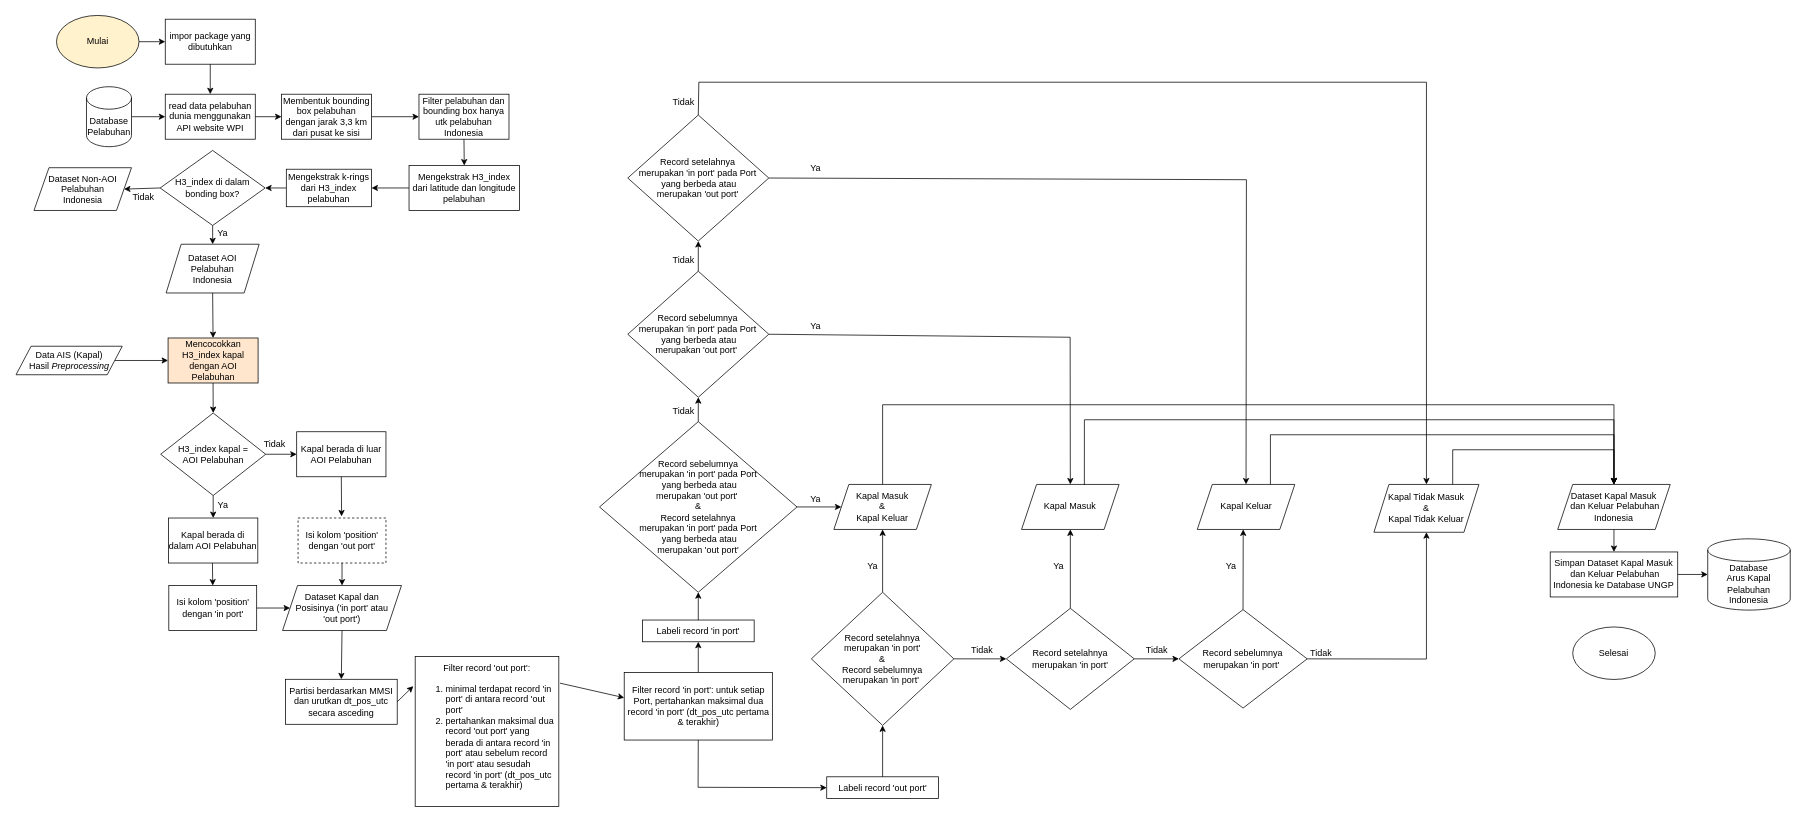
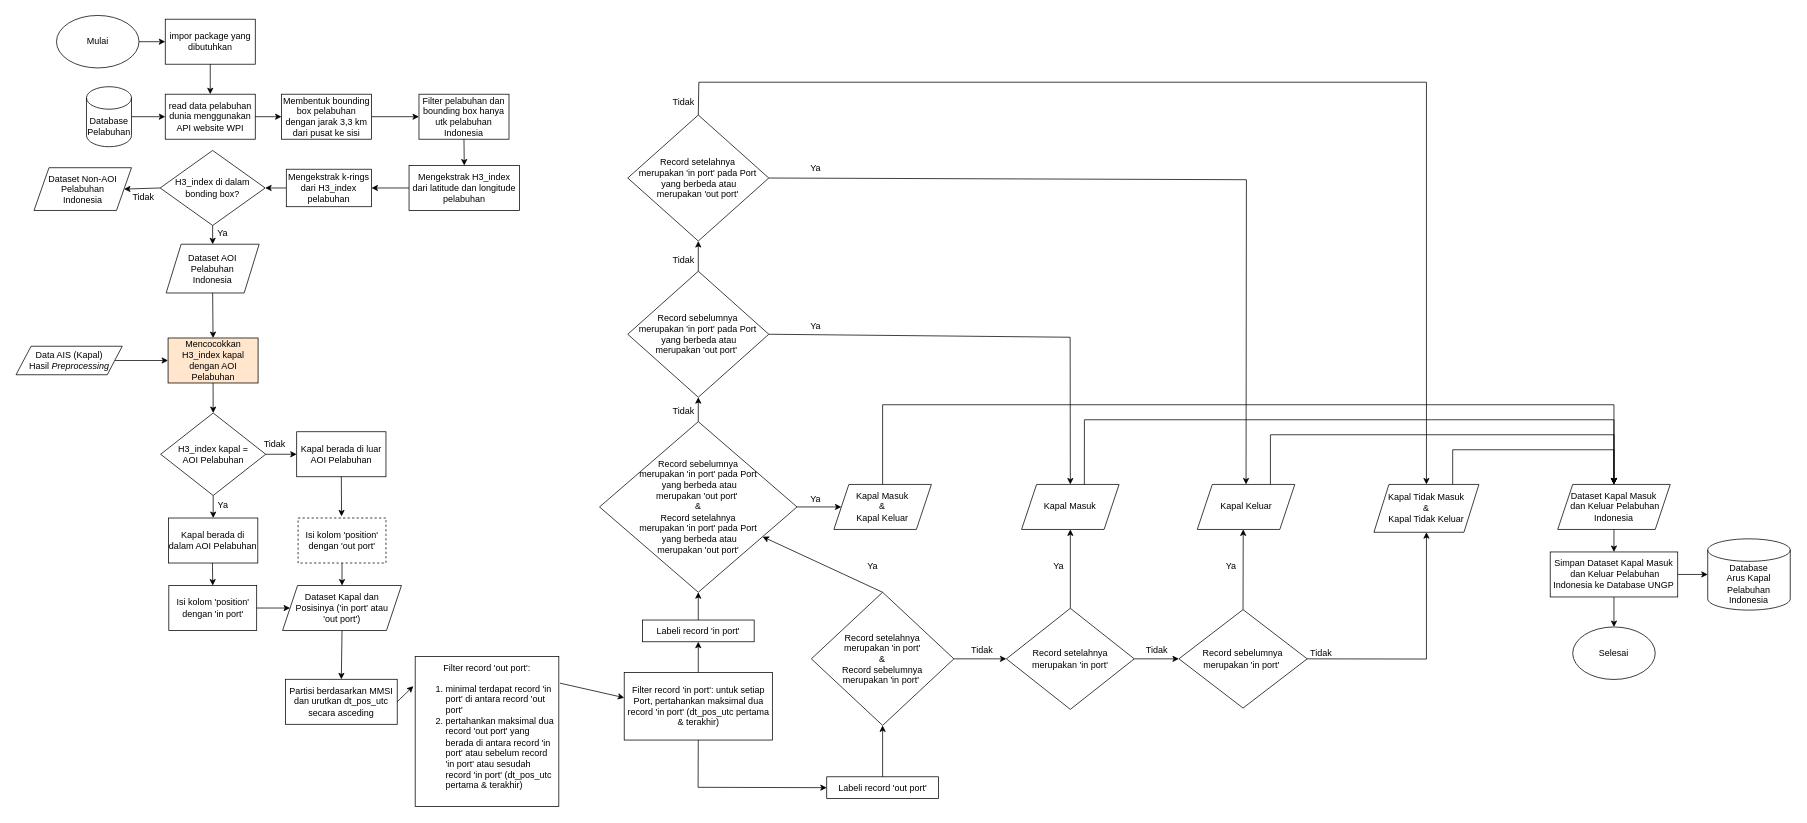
node "Mulai": fillcolor #fff2cc -> #ffffff
edge "Record setelahnya merupakan 'in port' & Record sebelumnya merupakan 'in port'" -> "Kapal Masuk & Kapal Keluar": now "Record setelahnya merupakan 'in port' & Record sebelumnya merupakan 'in port'" -> "Record sebelumnya merupakan 'in port' pada Port yang berbeda atau merupakan 'out port' & Record setelahnya merupakan 'in port' pada Port yang berbeda atau merupakan 'out port'"
edge "Simpan Dataset Kapal Masuk dan Keluar Pelabuhan Indonesia ke Database UNGP" -> "Selesai": added
